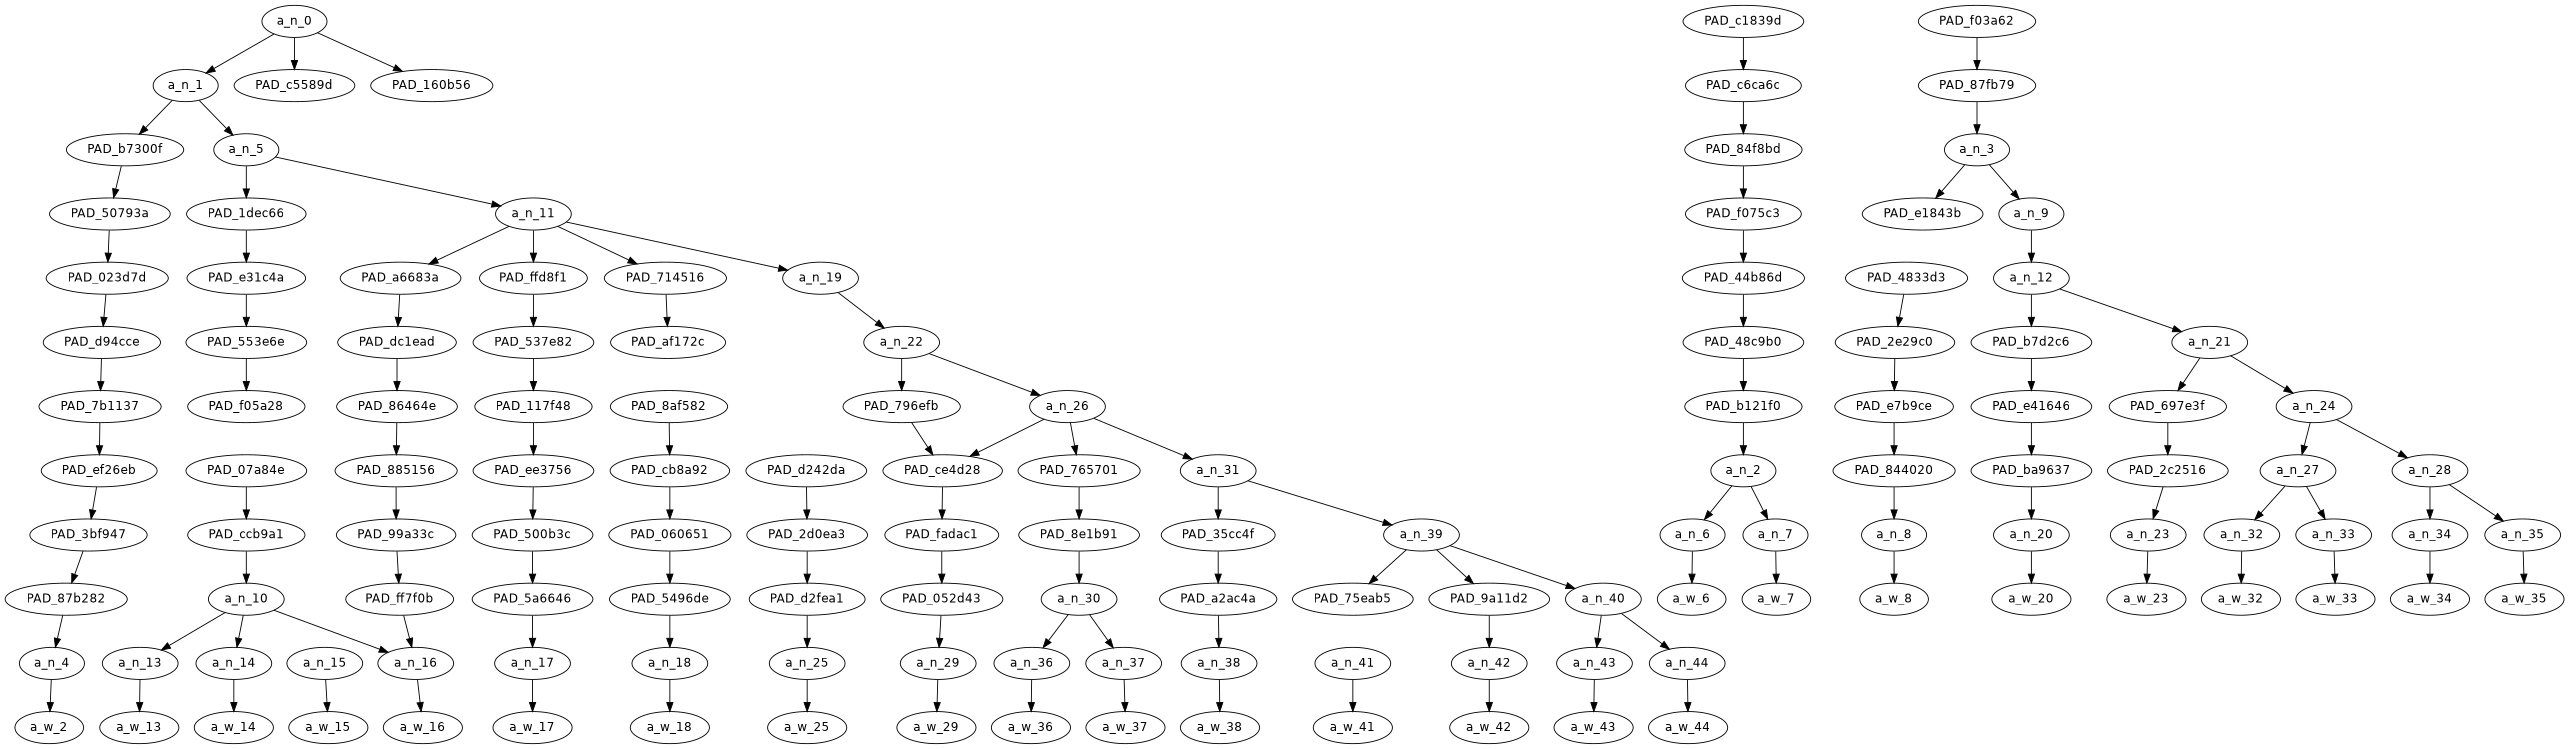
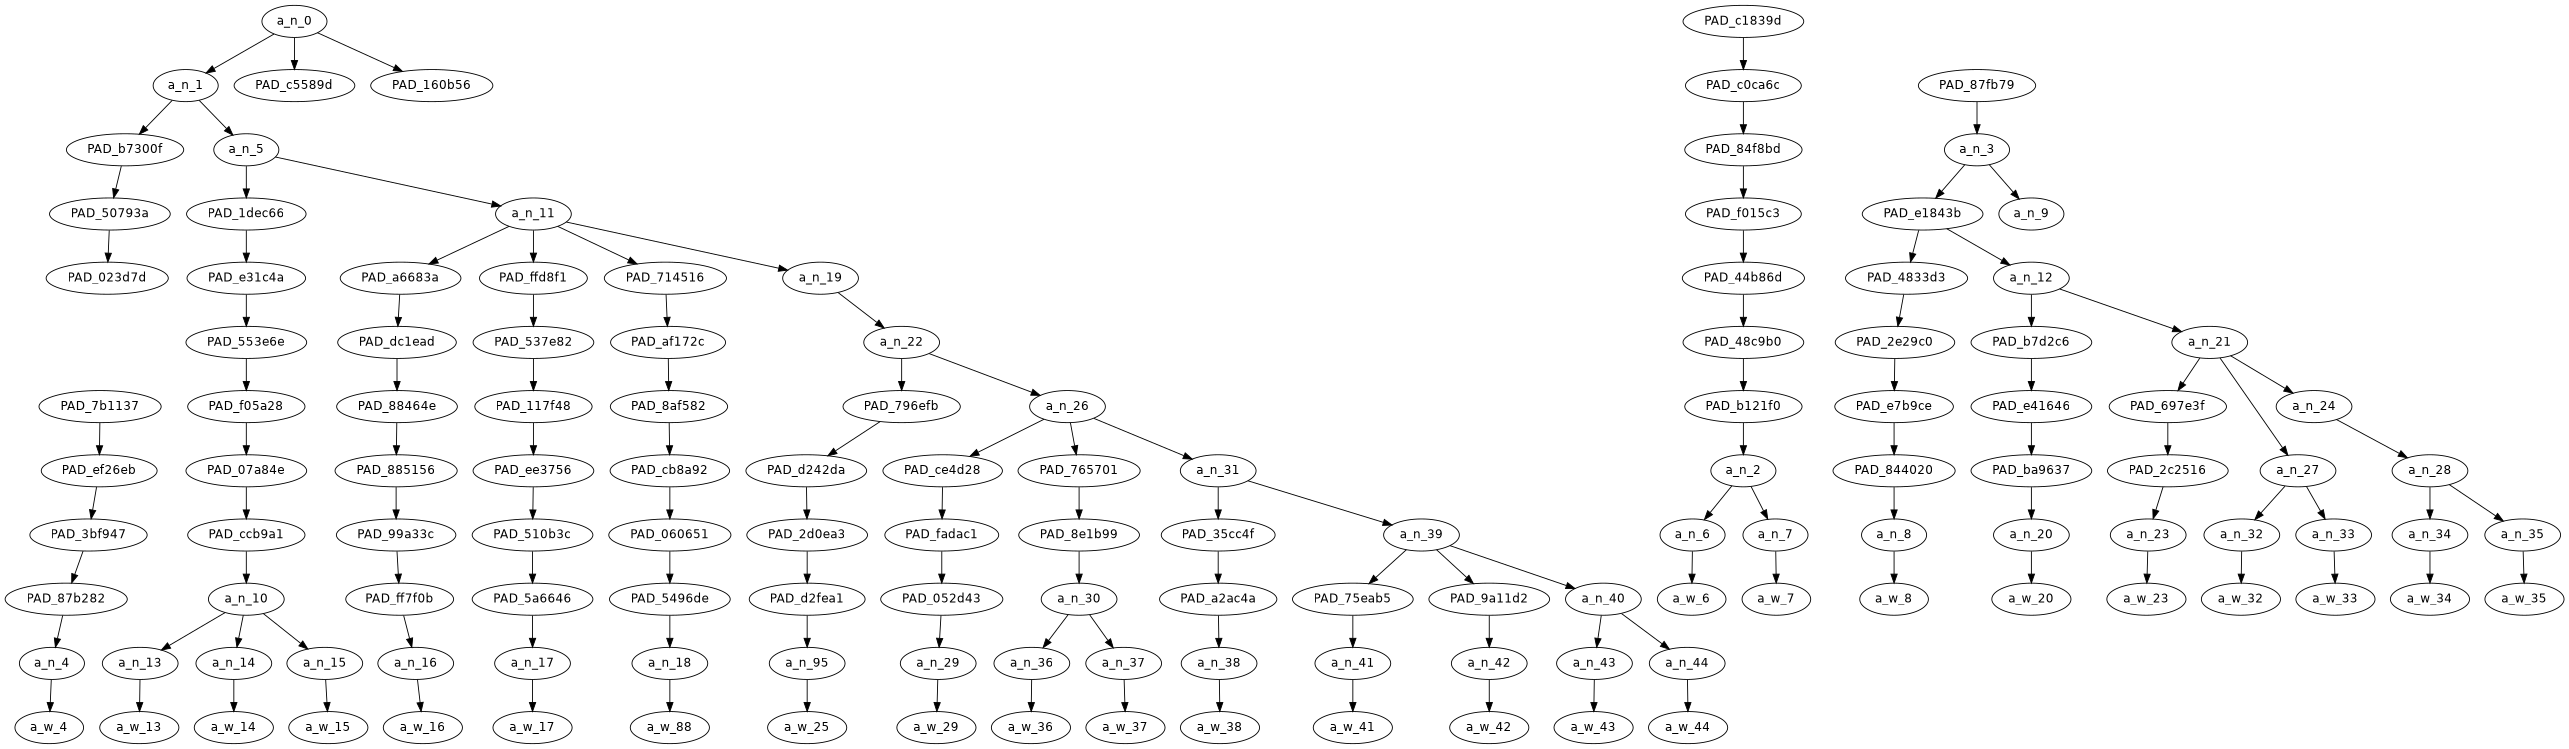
node "PAD_f03a62": removed
node "PAD_c6ca6c": label "PAD_c6ca6c" -> "PAD_c0ca6c"
node "PAD_f075c3": label "PAD_f075c3" -> "PAD_f015c3"
edge "PAD_e1843b" -> "PAD_4833d3": added
edge "a_n_9" -> "a_n_12": now "PAD_e1843b" -> "a_n_12"
node "PAD_d94cce": removed
edge "PAD_af172c" -> "PAD_8af582": added
node "PAD_86464e": label "PAD_86464e" -> "PAD_88464e"
edge "PAD_f05a28" -> "PAD_07a84e": added
edge "a_n_24" -> "a_n_27": now "a_n_21" -> "a_n_27"
edge "PAD_796efb" -> "PAD_ce4d28": now "PAD_796efb" -> "PAD_d242da"
node "PAD_500b3c": label "PAD_500b3c" -> "PAD_510b3c"
node "PAD_8e1b91": label "PAD_8e1b91" -> "PAD_8e1b99"
edge "PAD_75eab5" -> "a_n_41": added
edge "a_n_10" -> "a_n_16": now "a_n_10" -> "a_n_15"
node "a_n_25": label "a_n_25" -> "a_n_95"
node "a_w_2": label "a_w_2" -> "a_w_4"
node "a_w_18": label "a_w_18" -> "a_w_88"
